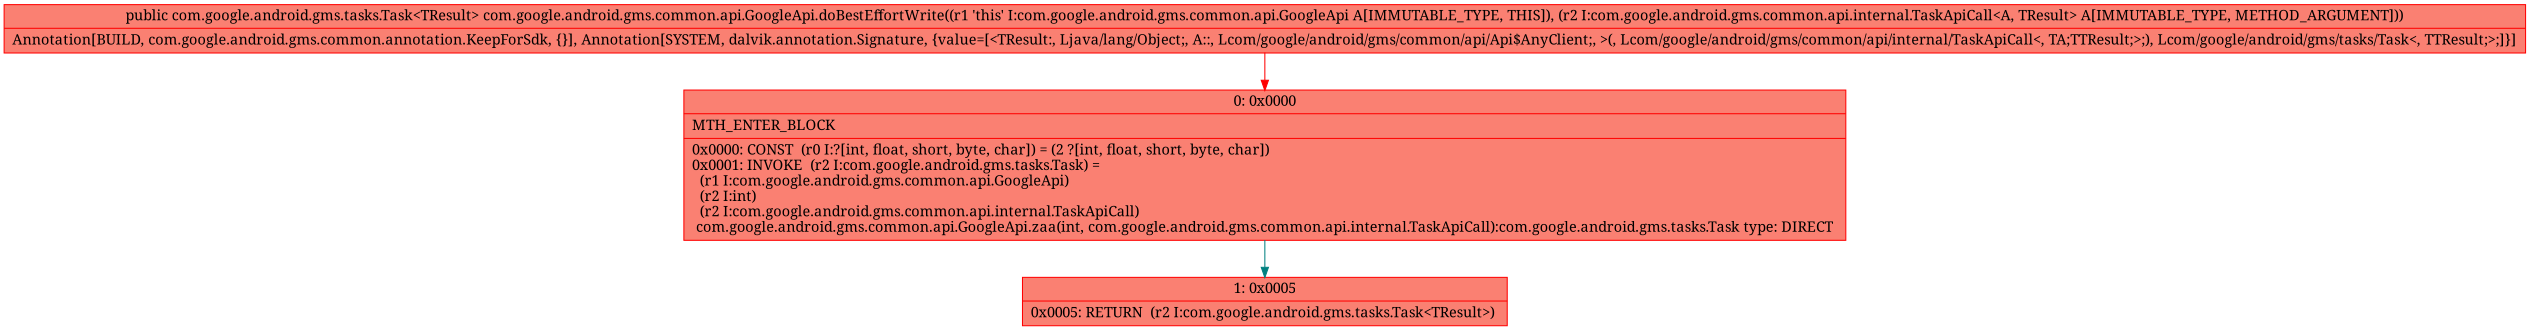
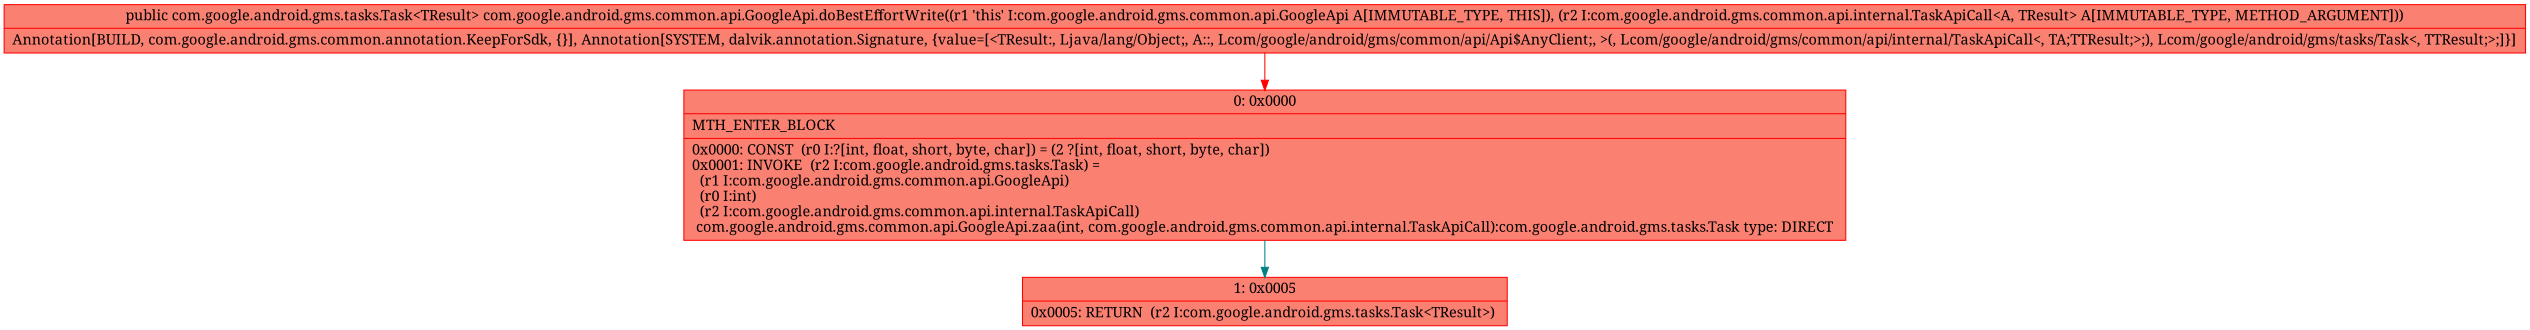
node "0: 0x0000": text "(r2 I:int)" -> "(r0 I:int)"
